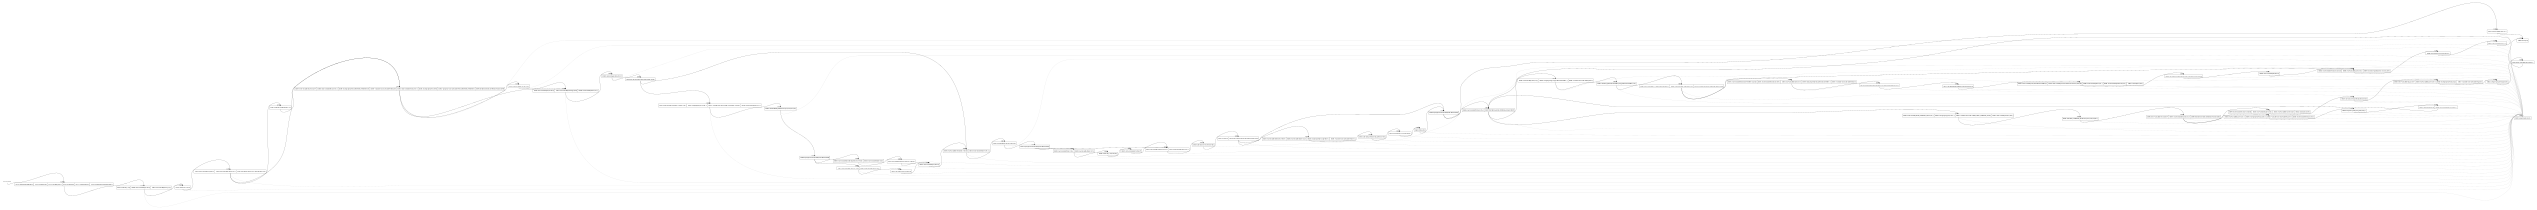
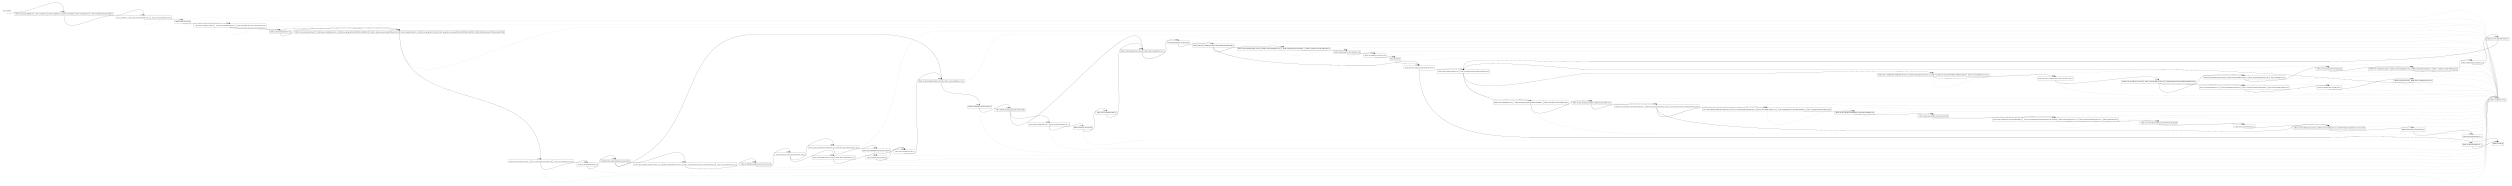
node "33595: read-variable['format',v6,-]": removed
